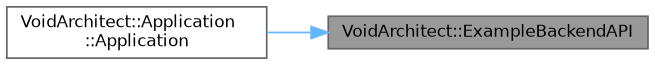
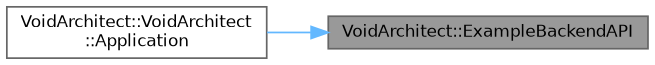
node "VoidArchitect::Application ::Application": label "VoidArchitect::Application ::Application" -> "VoidArchitect::VoidArchitect ::Application"
